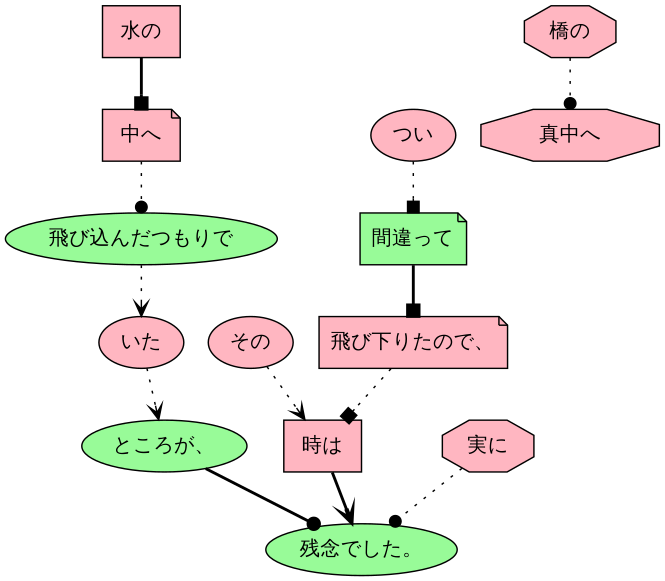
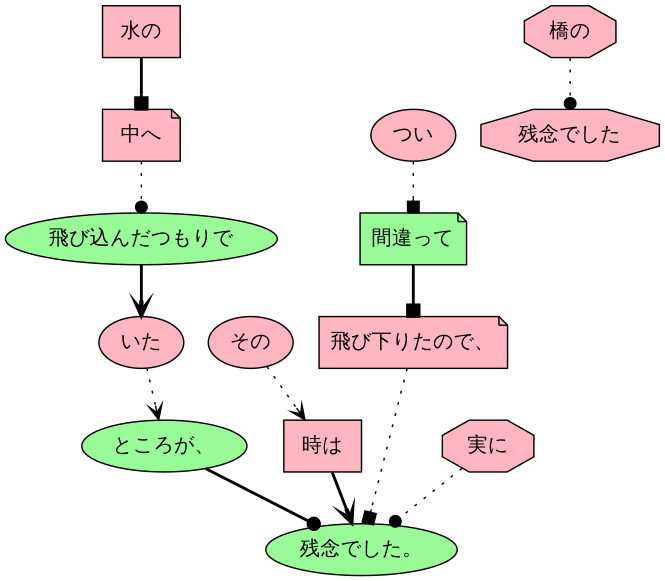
node "真中へ": label "真中へ" -> "残念でした"
edge "飛び込んだつもりで" -> "いた": style dotted -> bold
edge "飛び下りたので、" -> "時は": now "飛び下りたので、" -> "残念でした。"
